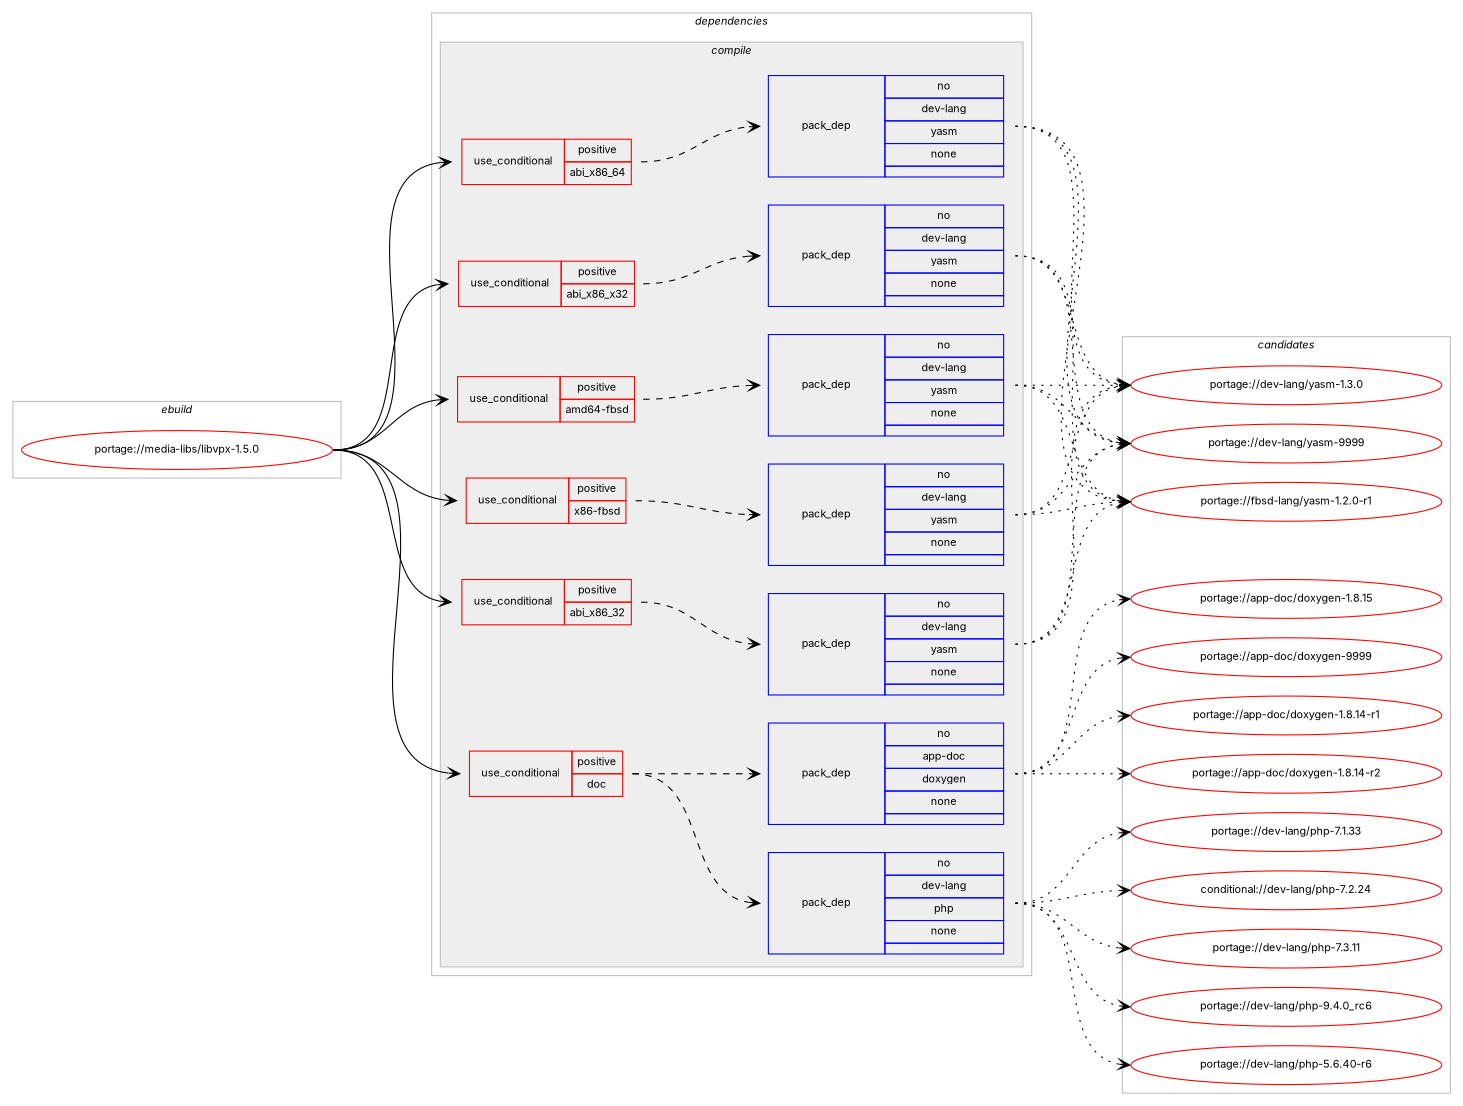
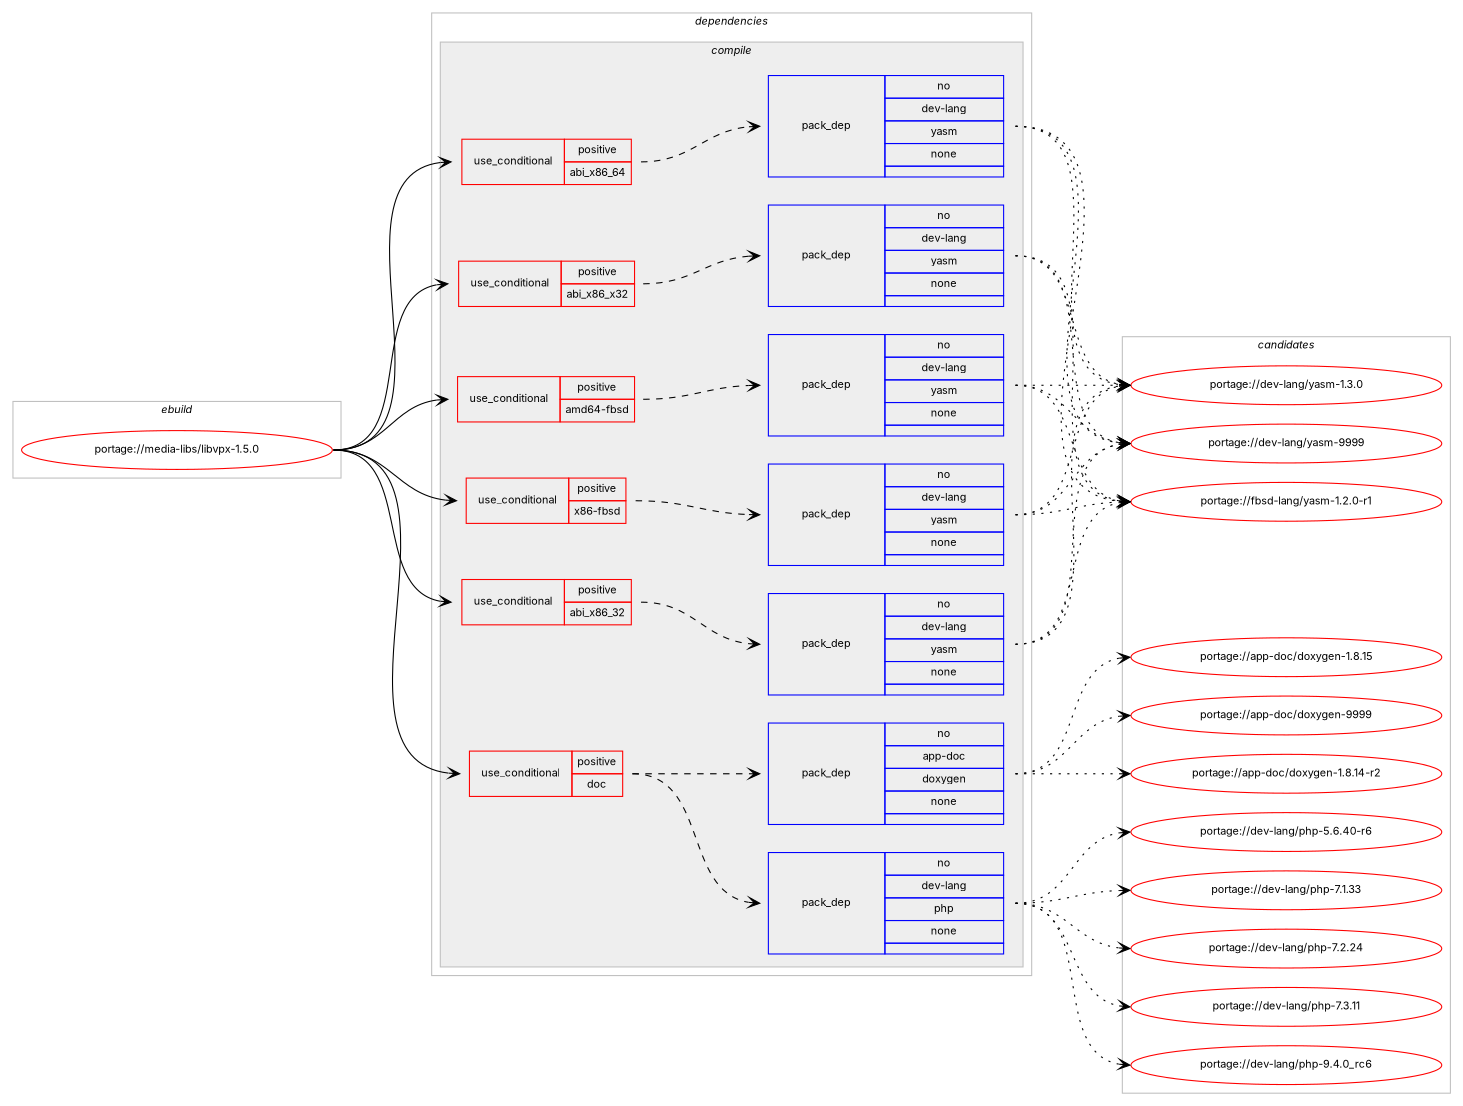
node "portage://app-doc/doxygen-1.8.14-r1": removed
node "conditional://dev-lang/php-7.2.24": label "conditional://dev-lang/php-7.2.24" -> "portage://dev-lang/php-7.2.24"
